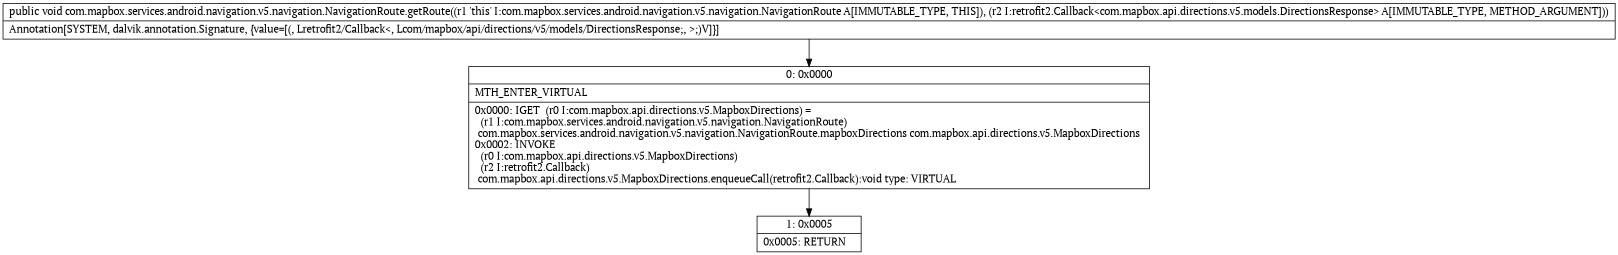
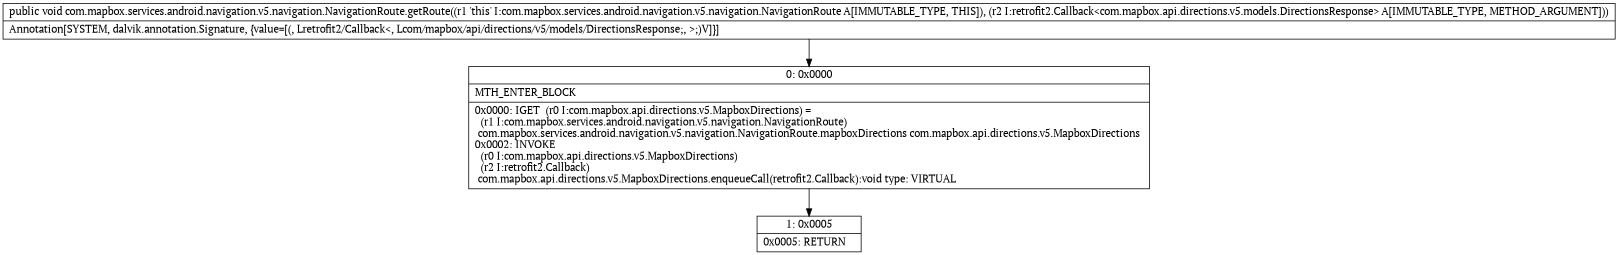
node "0: 0x0000": text "MTH_ENTER_VIRTUAL" -> "MTH_ENTER_BLOCK"
